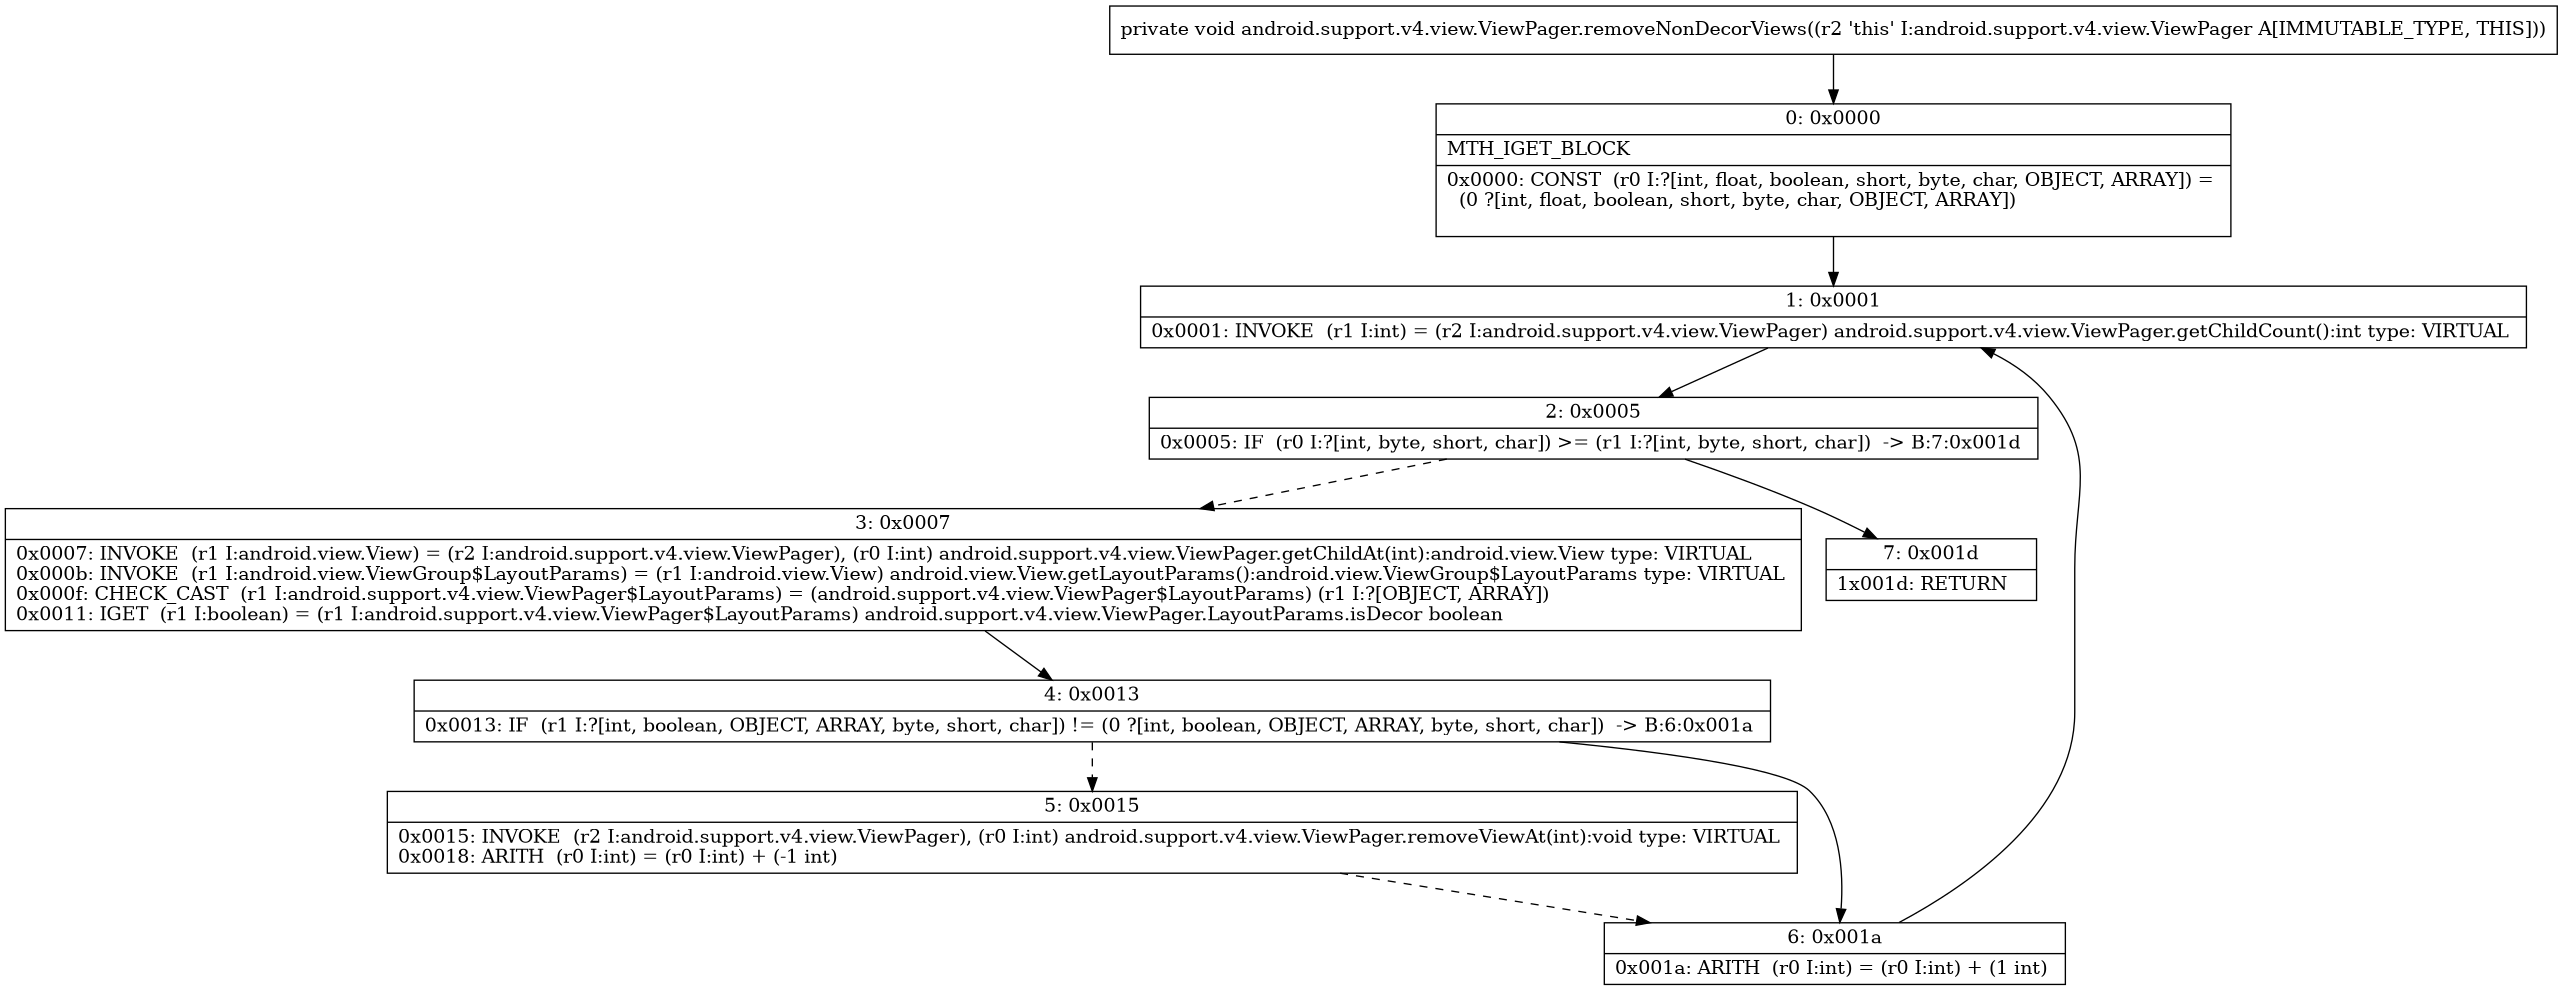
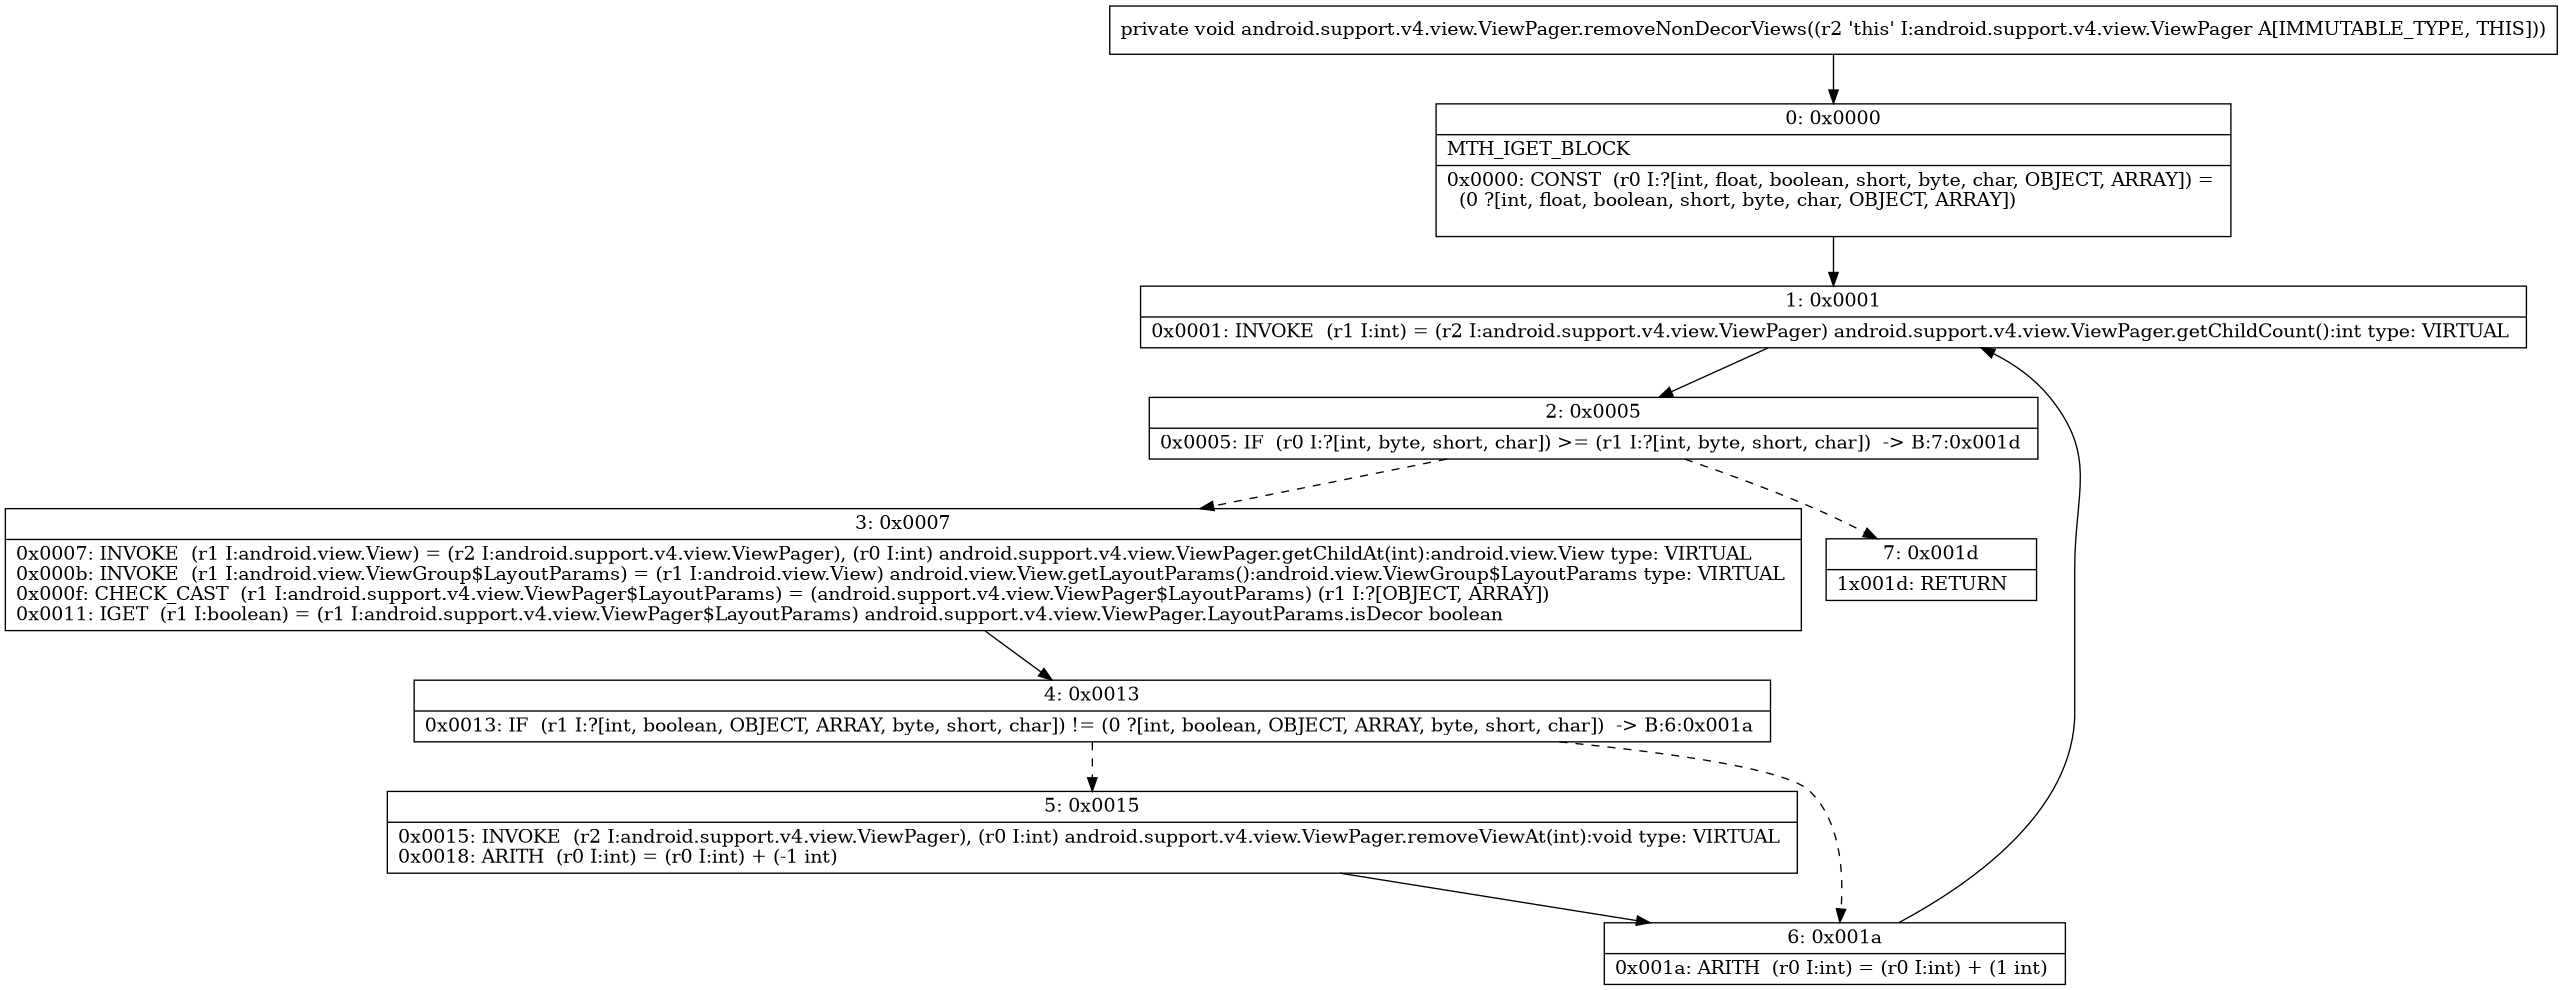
edge "2: 0x0005" -> "7: 0x001d": style solid -> dashed
edge "4: 0x0013" -> "6: 0x001a": style solid -> dashed
edge "5: 0x0015" -> "6: 0x001a": style dashed -> solid
